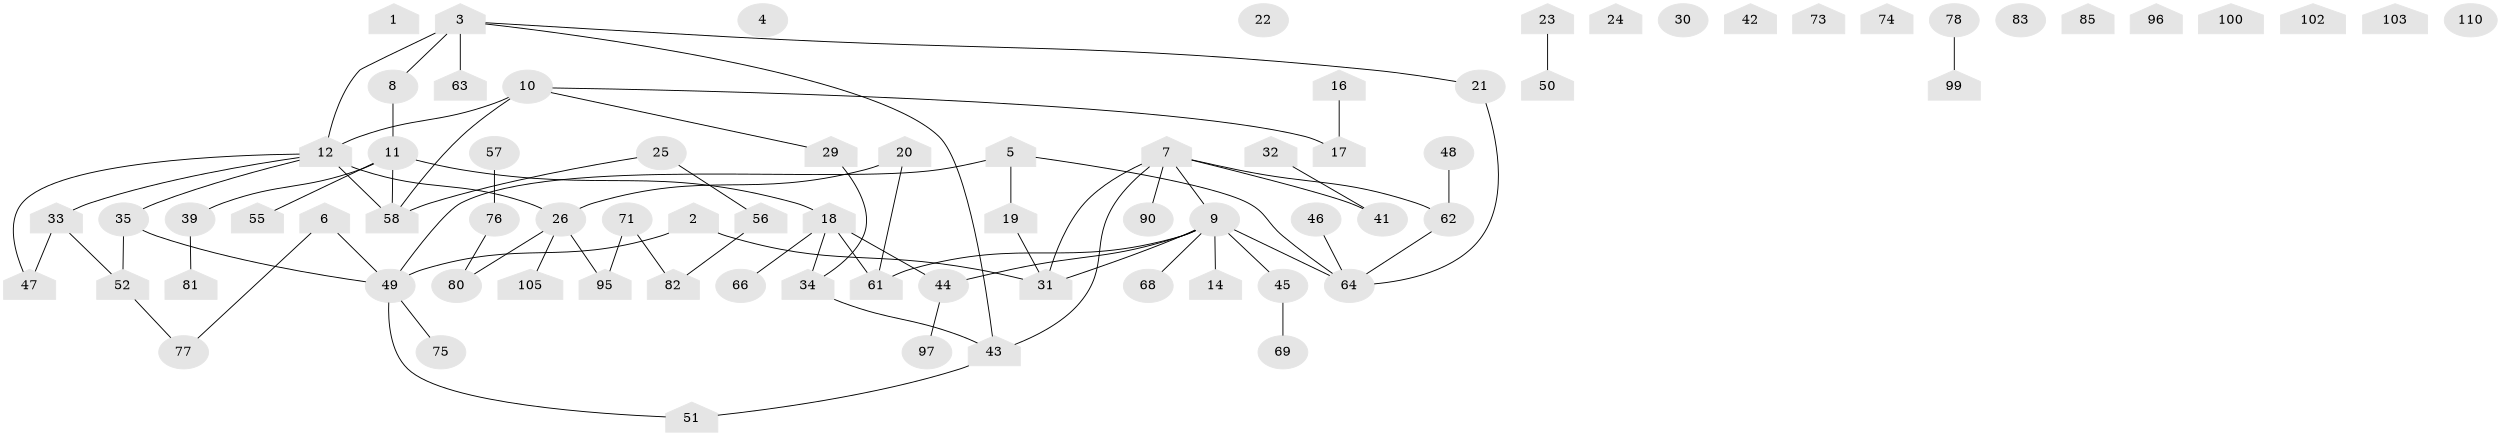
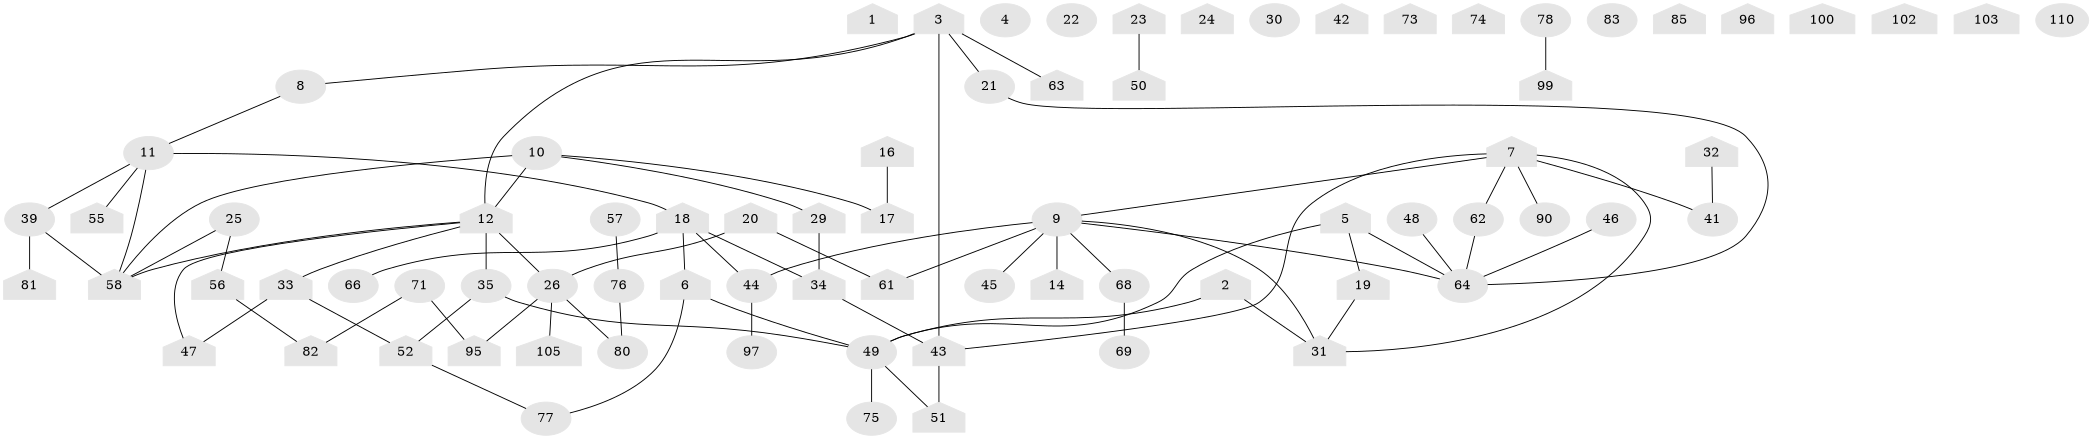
edge "48" -- "62": now "48" -- "64"
edge "18" -- "61": now "18" -- "6"
edge "39" -- "58": added
edge "45" -- "69": now "68" -- "69"
